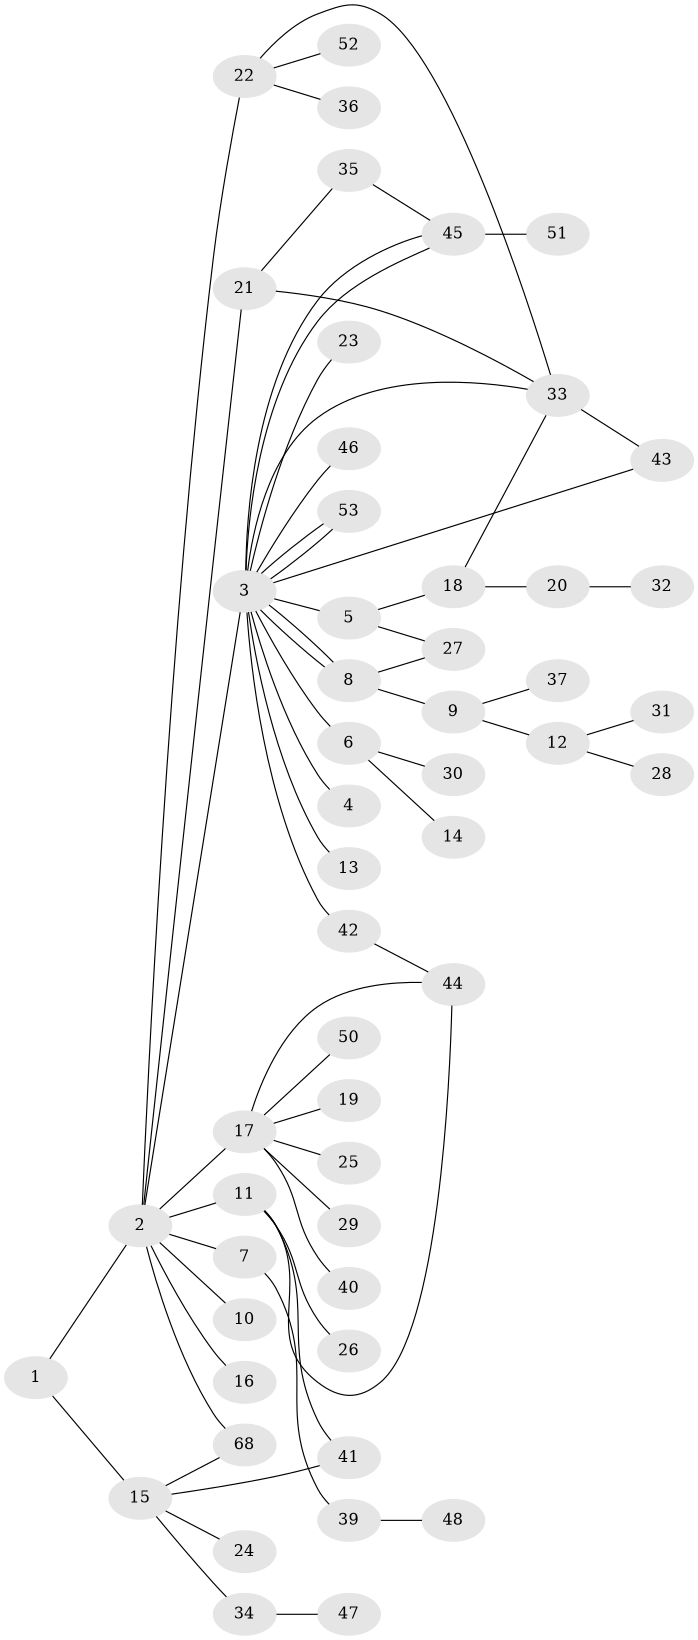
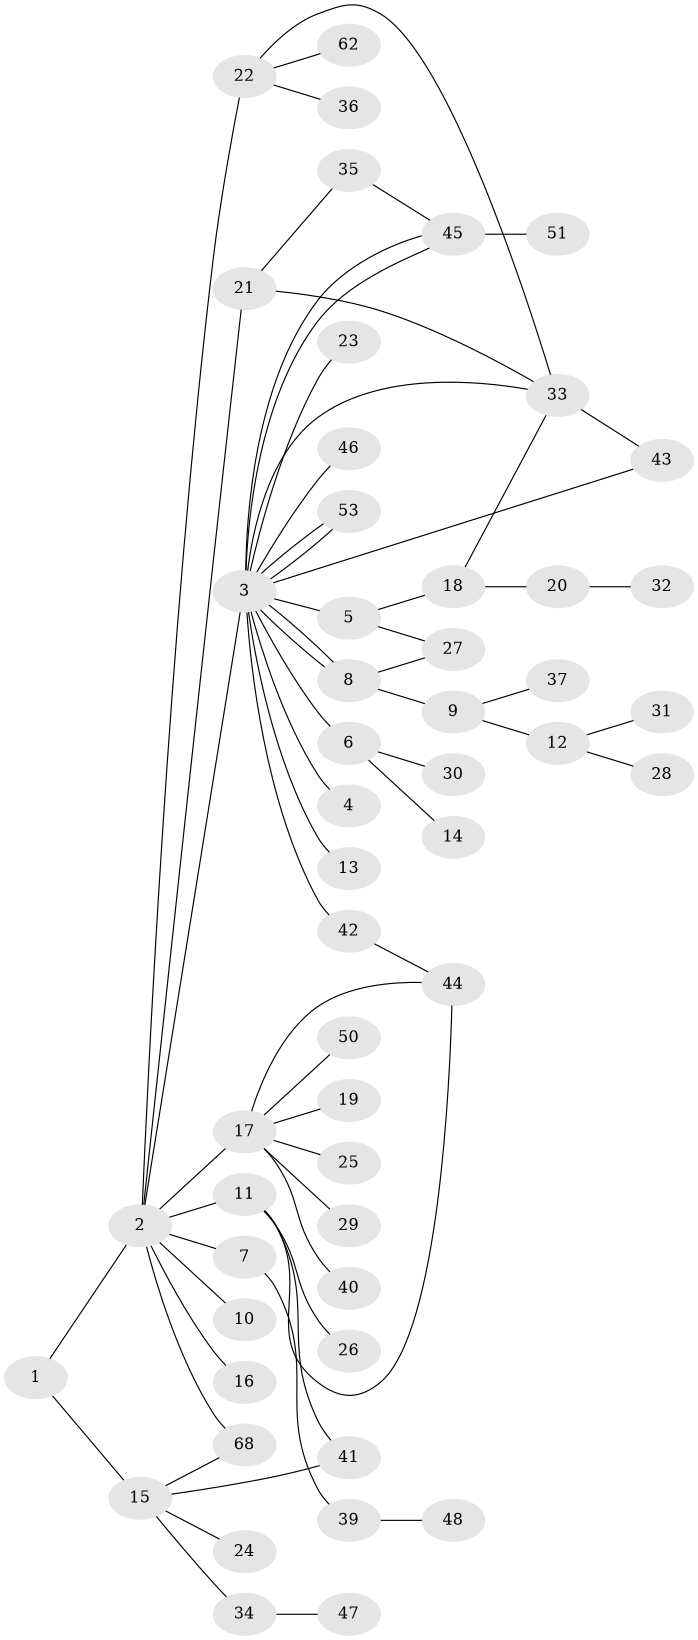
node "52": label "52" -> "62"
